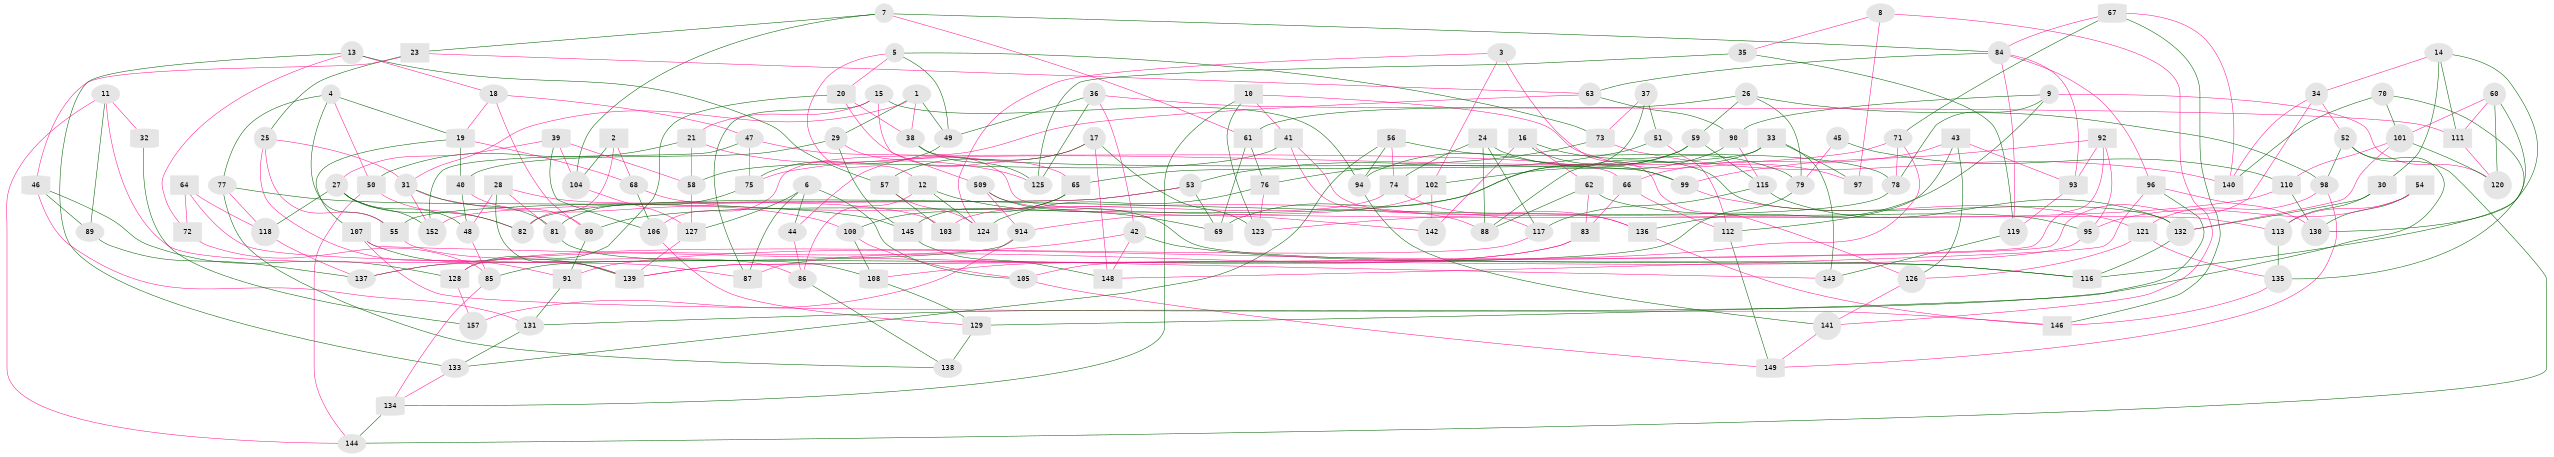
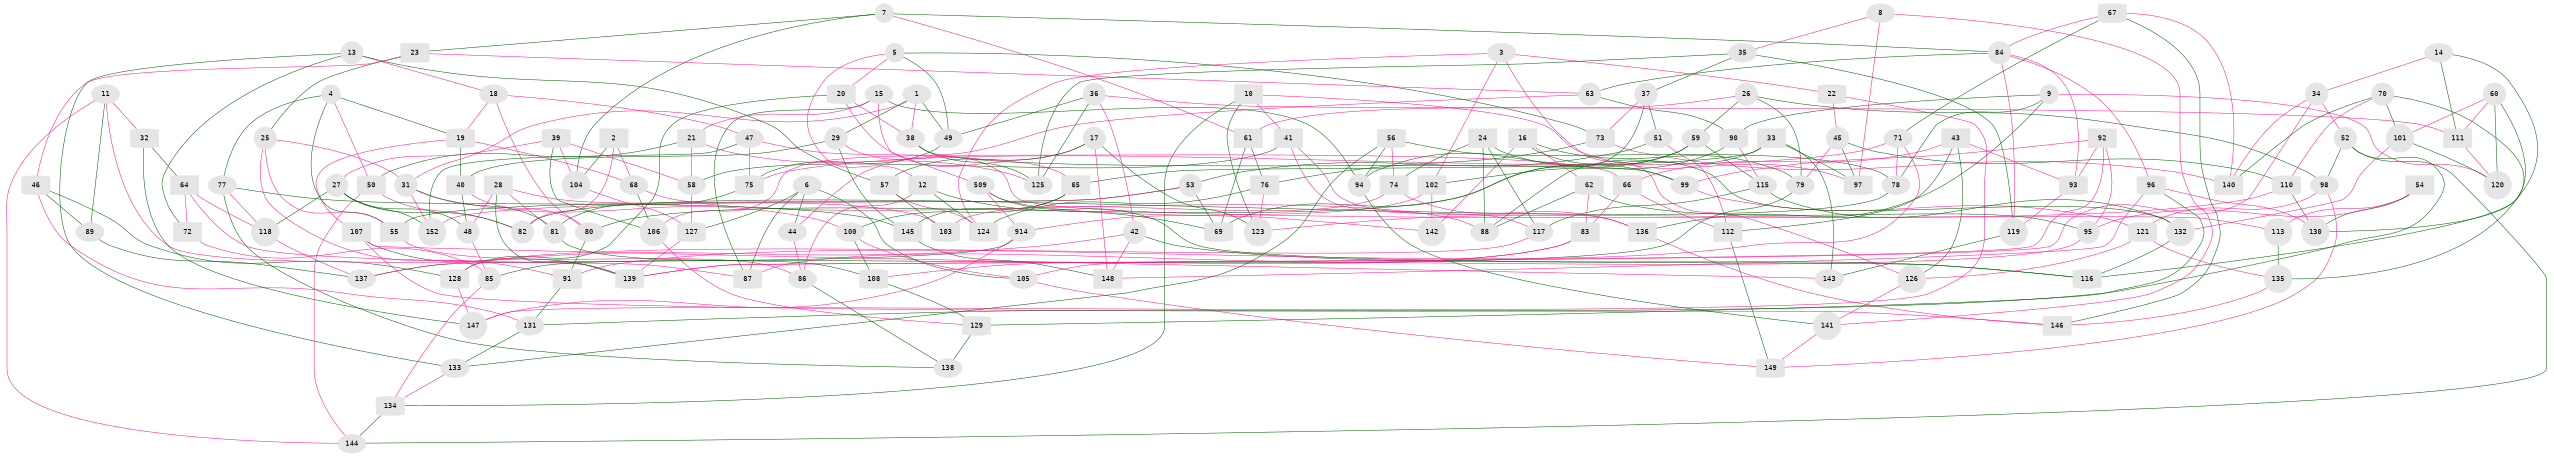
edge "35" -- "37": added
node "22": added
edge "26" -- "61": color darkgreen -> deeppink
edge "13" -- "72": color deeppink -> darkgreen
edge "45" -- "97": added
edge "101" -- "110": now "70" -- "110"
edge "19" -- "107": color darkgreen -> deeppink
edge "32" -- "64": added
node "30": removed
node "157": label "157" -> "147"
